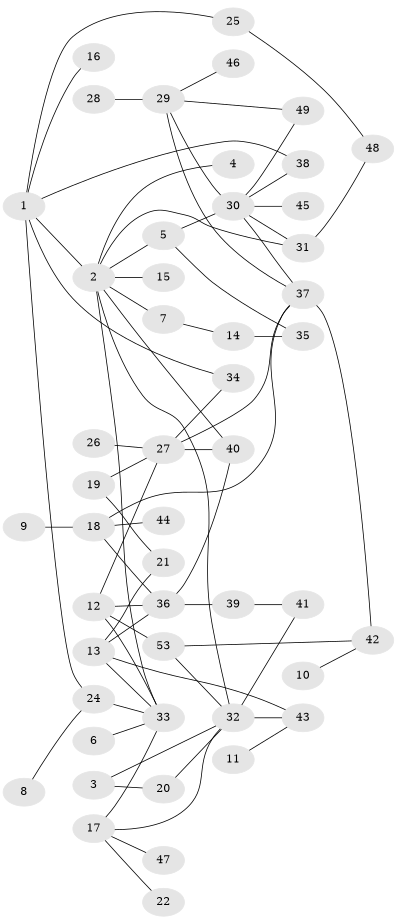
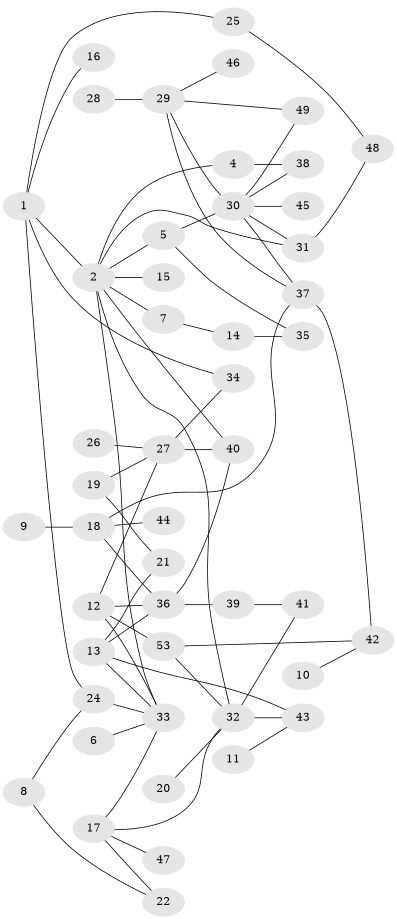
edge "38" -- "1": now "38" -- "4"
edge "37" -- "27": removed
node "3": removed
edge "8" -- "22": added
